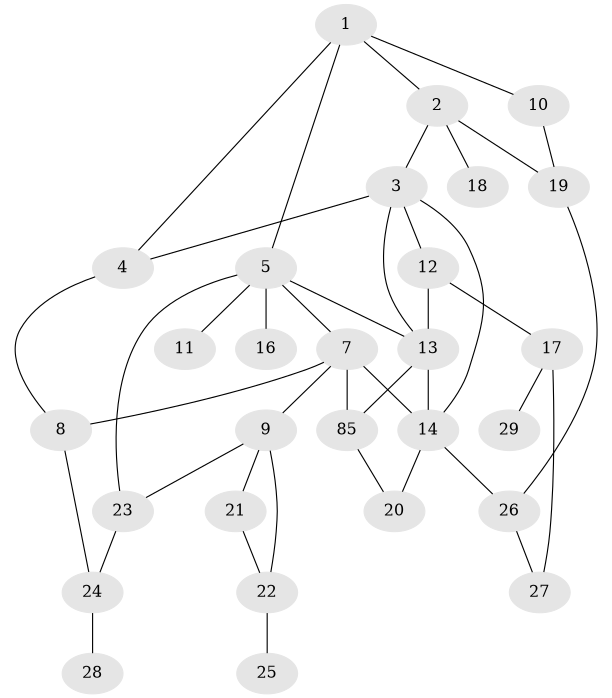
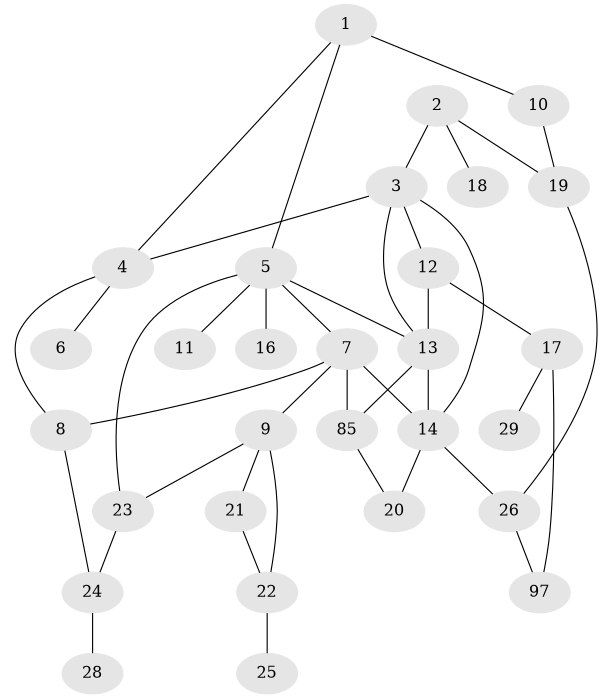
edge "1" -- "2": removed
node "6": added
node "27": label "27" -> "97"
